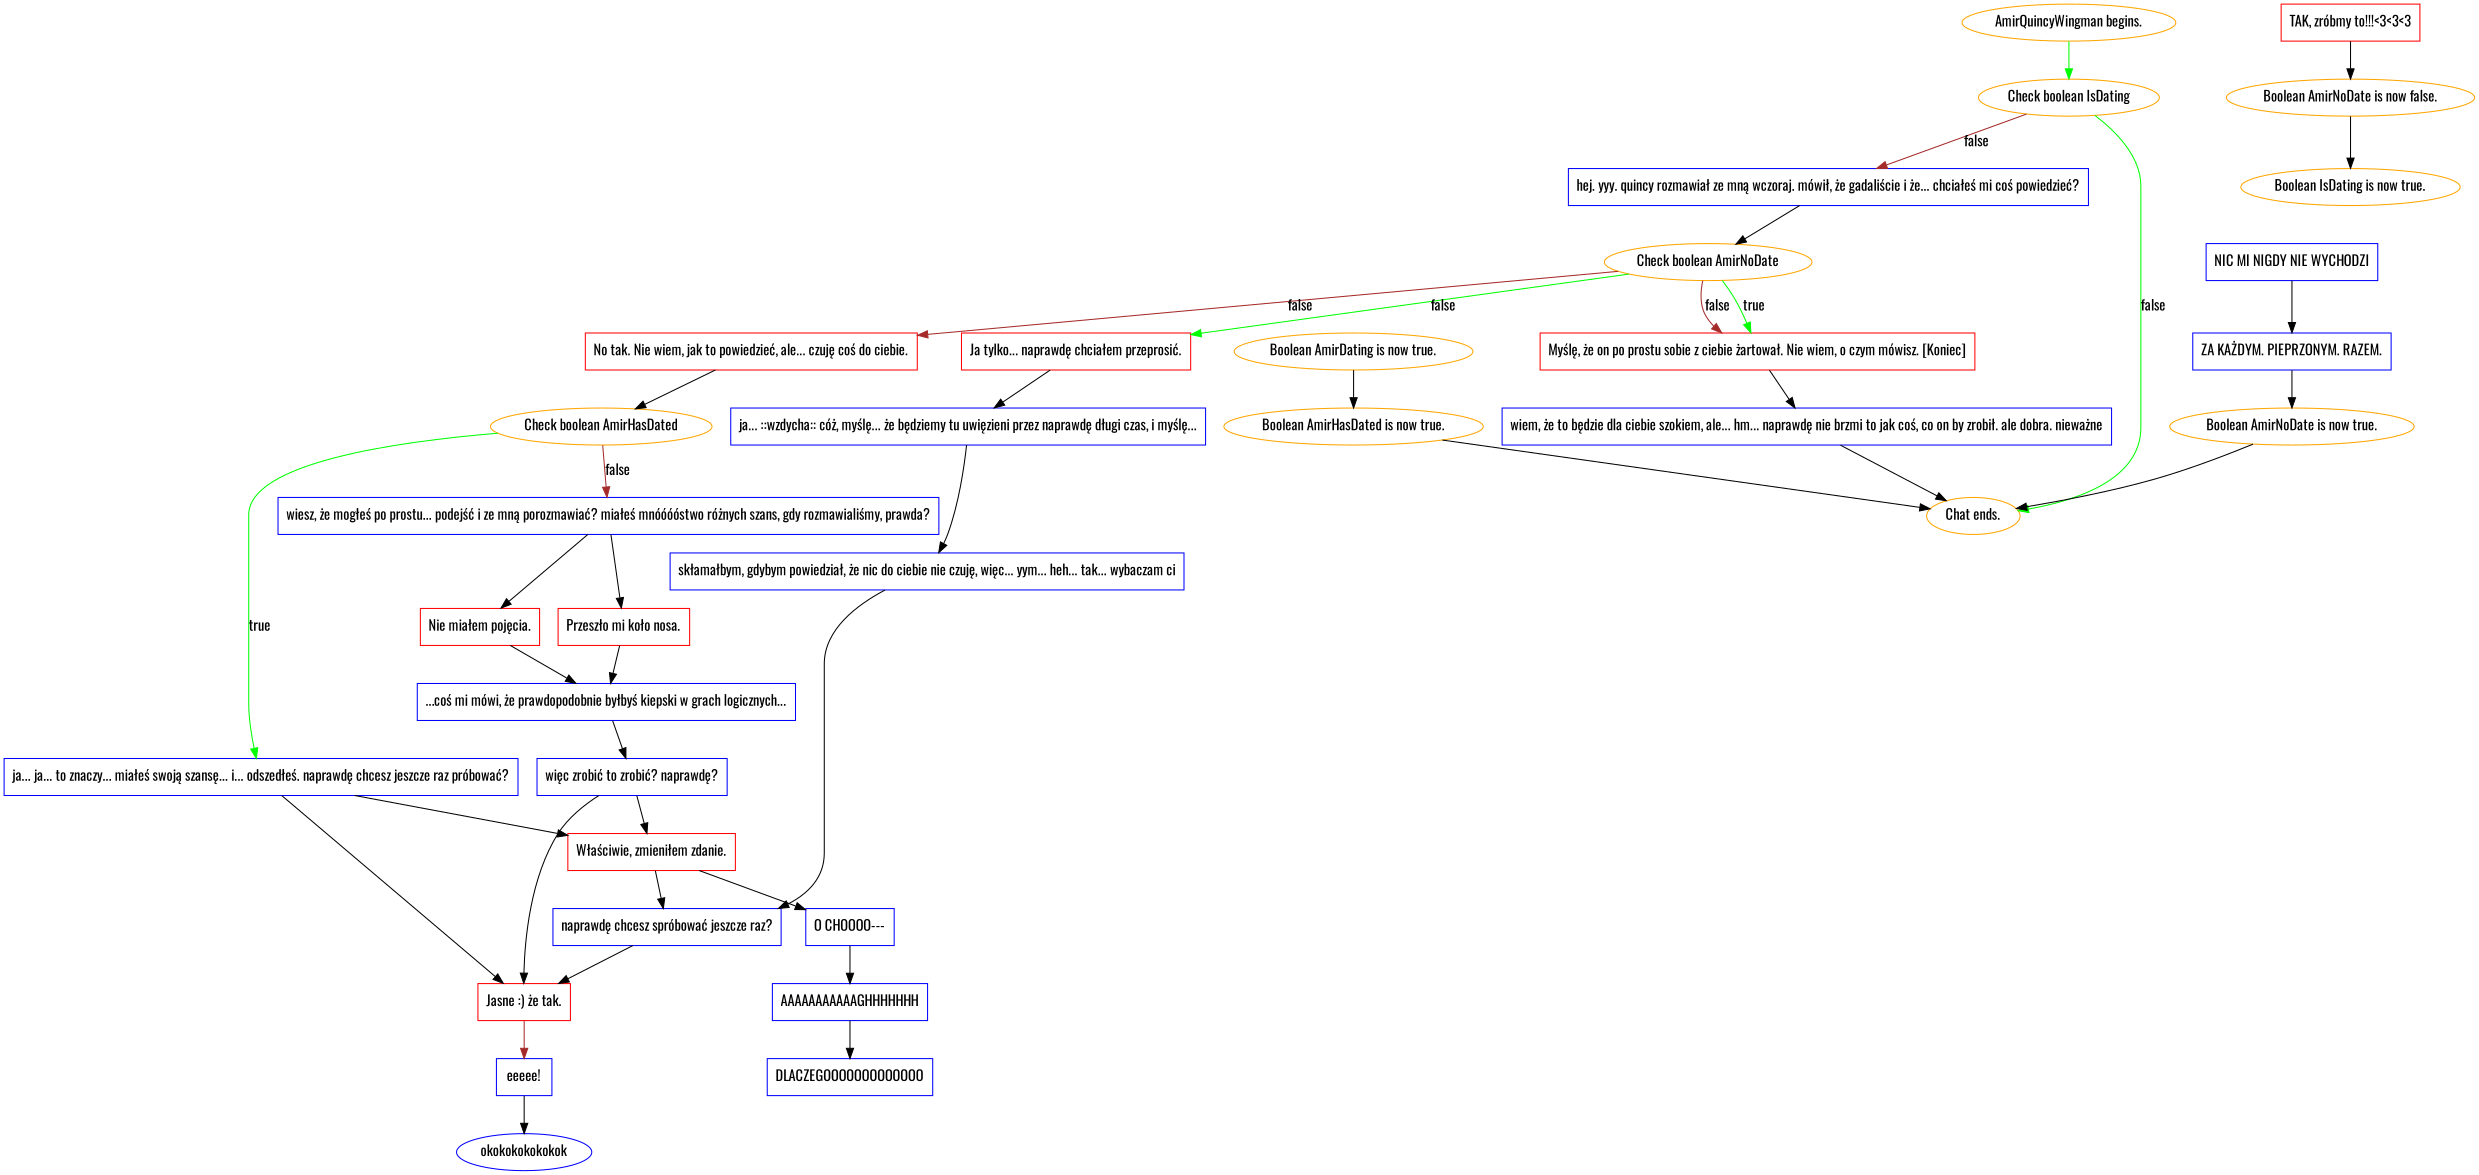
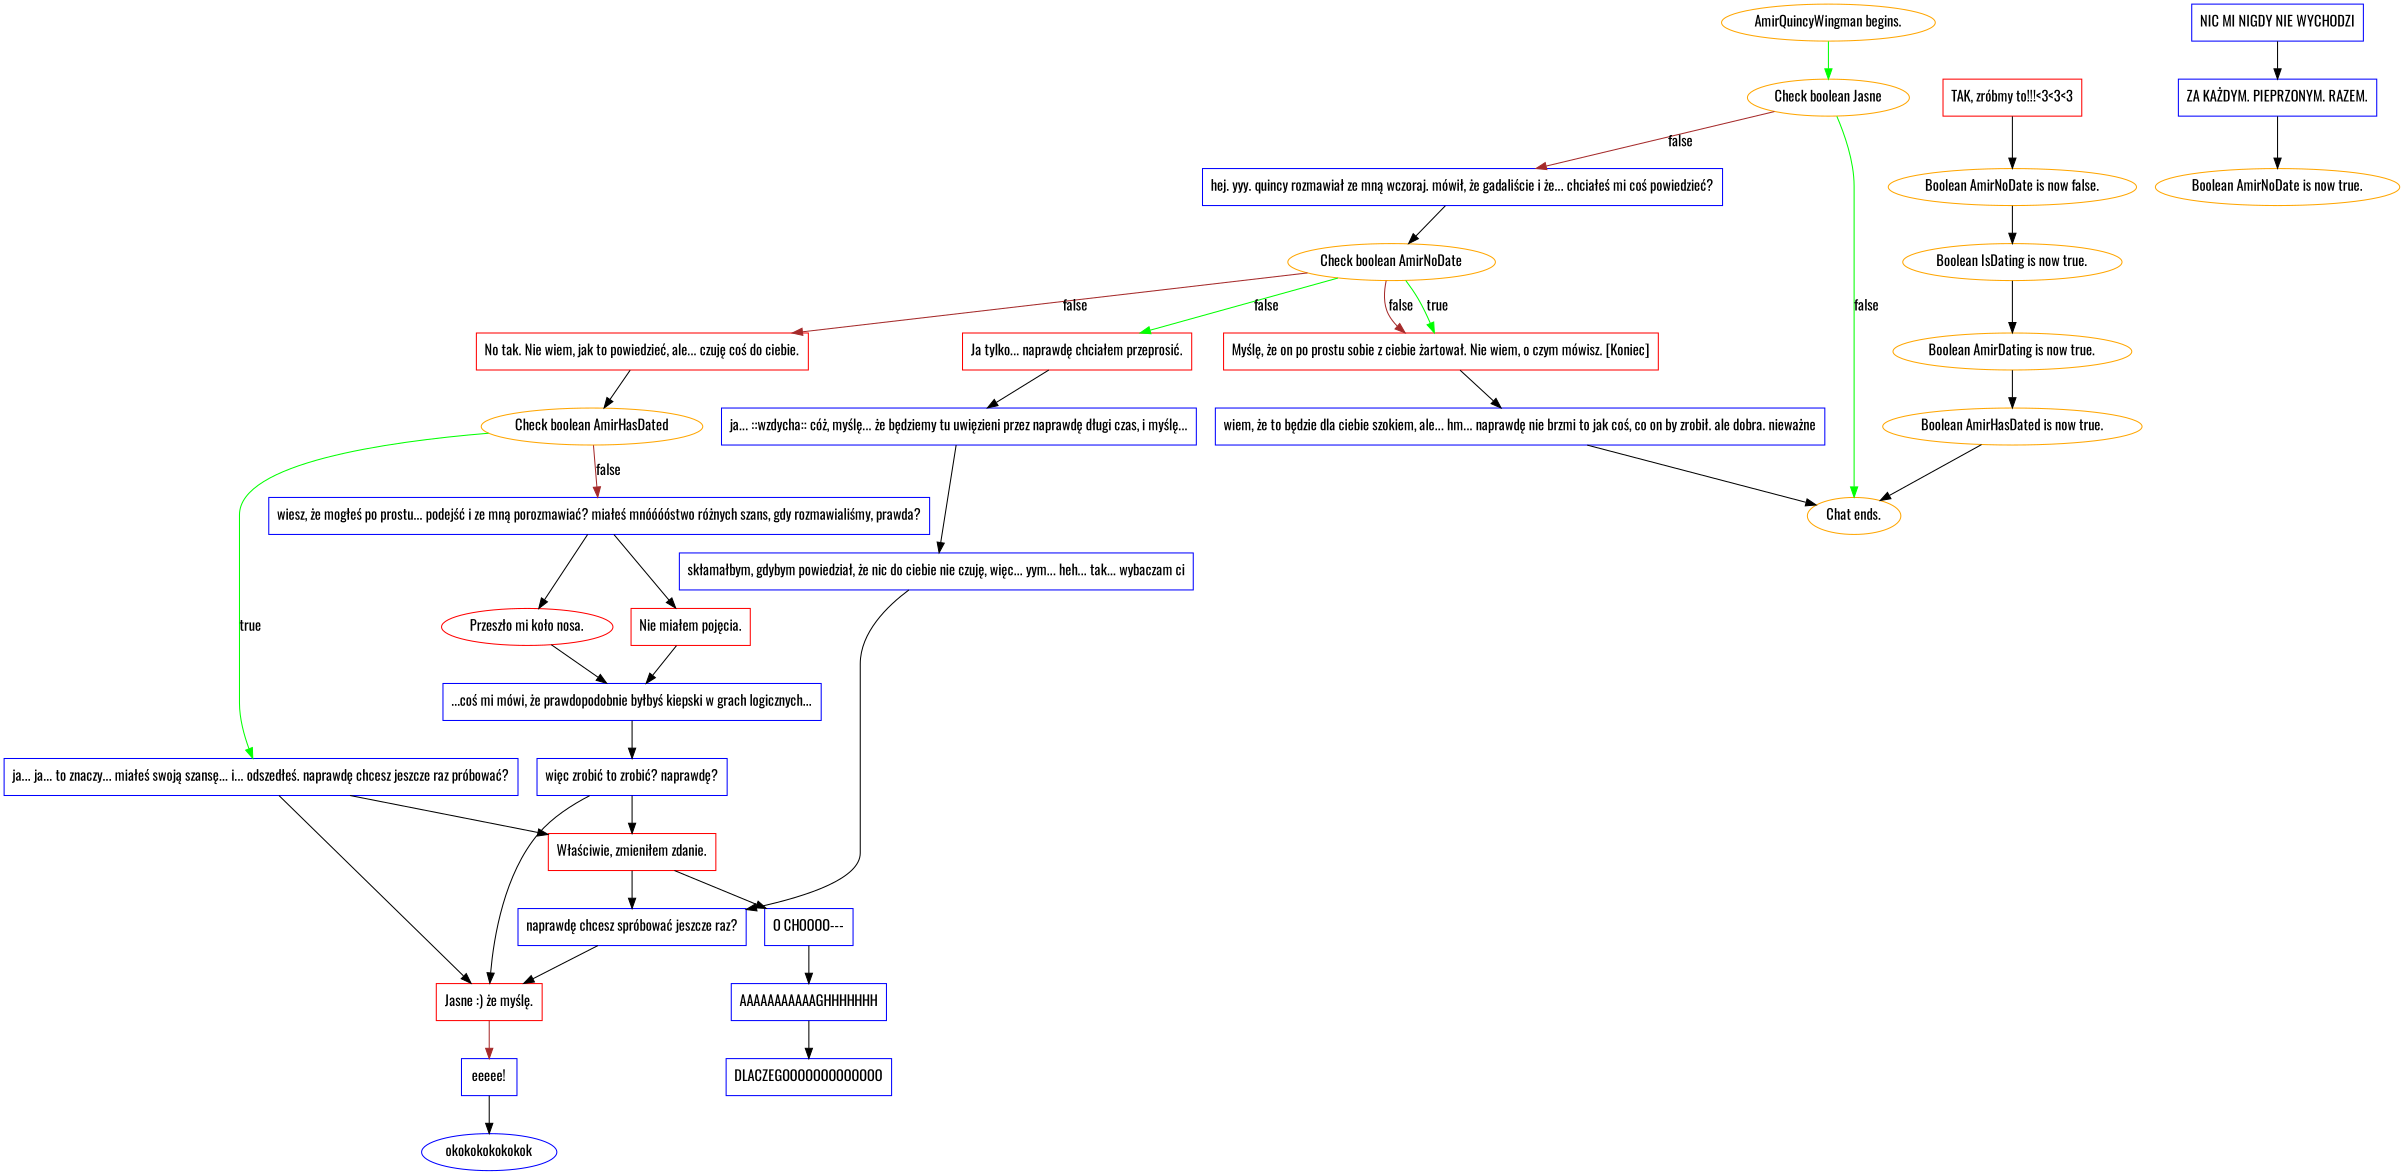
node "Check boolean IsDating": label "Check boolean IsDating" -> "Check boolean Jasne"
edge "Boolean IsDating is now true." -> "Boolean AmirDating is now true.": added
edge "Boolean AmirNoDate is now true." -> "Chat ends.": removed
node "Przeszło mi koło nosa.": shape box -> ellipse
node "Jasne :) że tak.": label "Jasne :) że tak." -> "Jasne :) że myślę."
